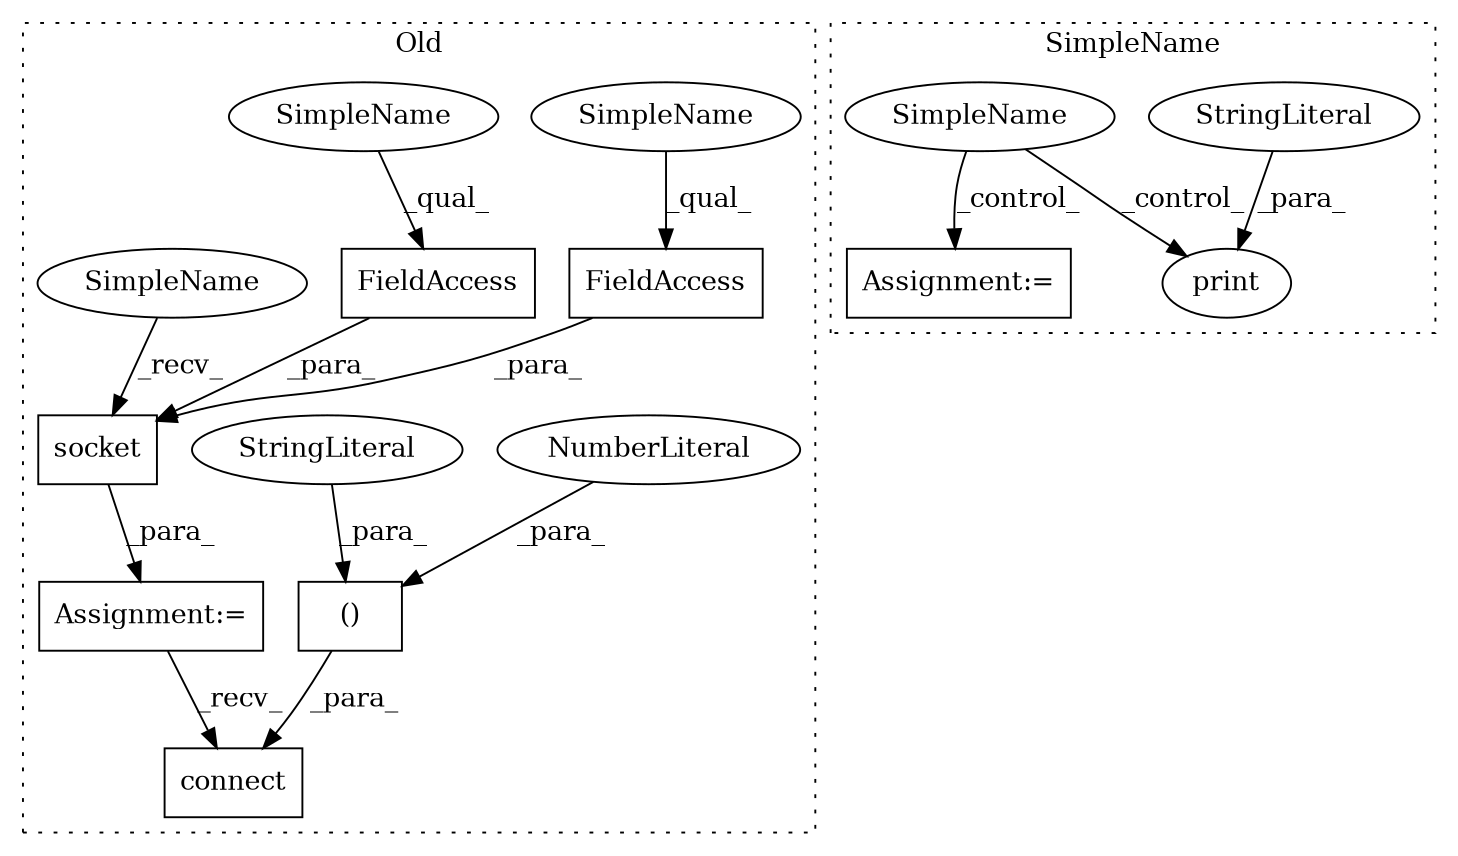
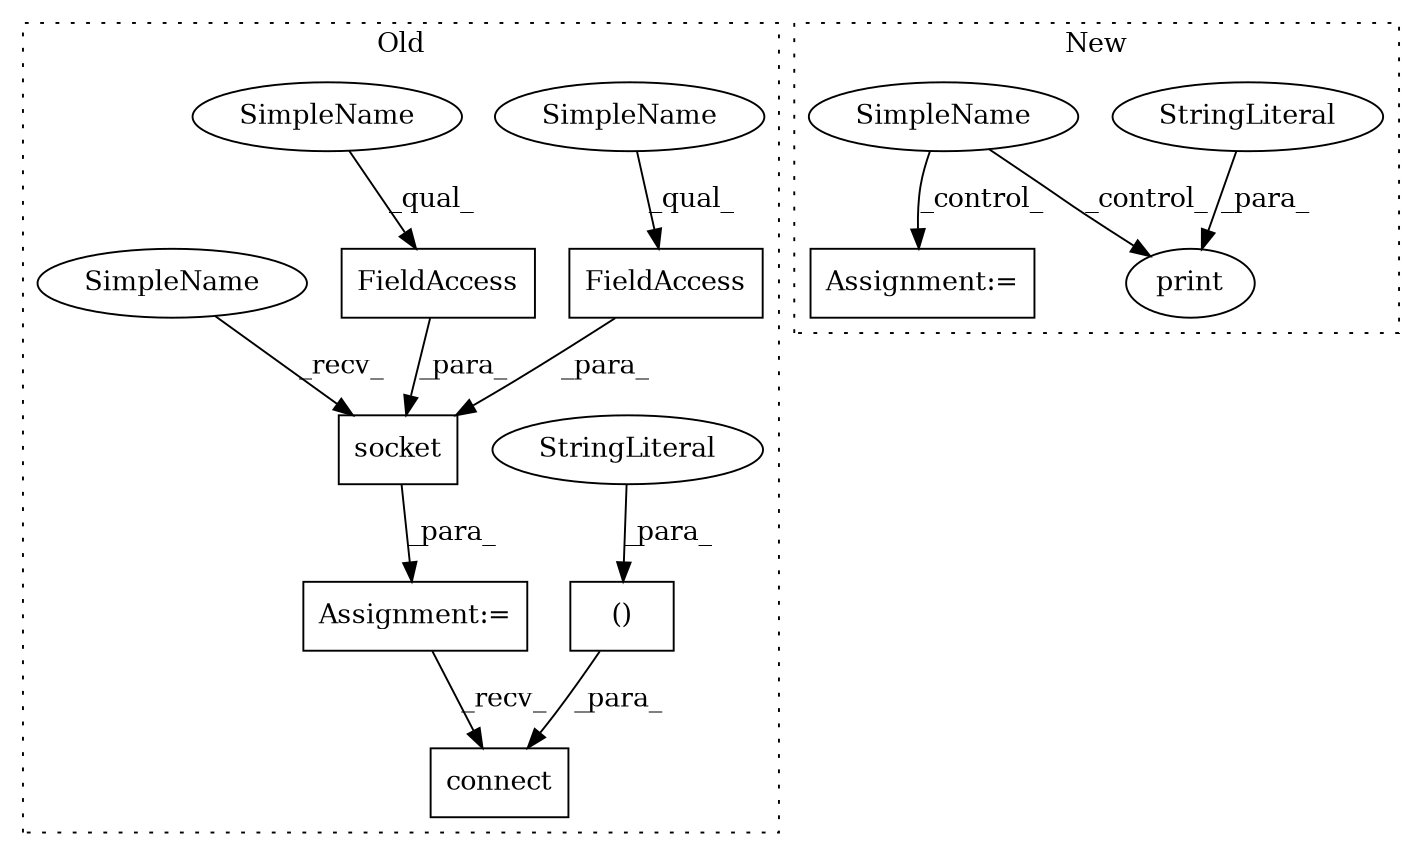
cluster "SimpleName": label "SimpleName" -> "New"
node "NumberLiteral": removed
